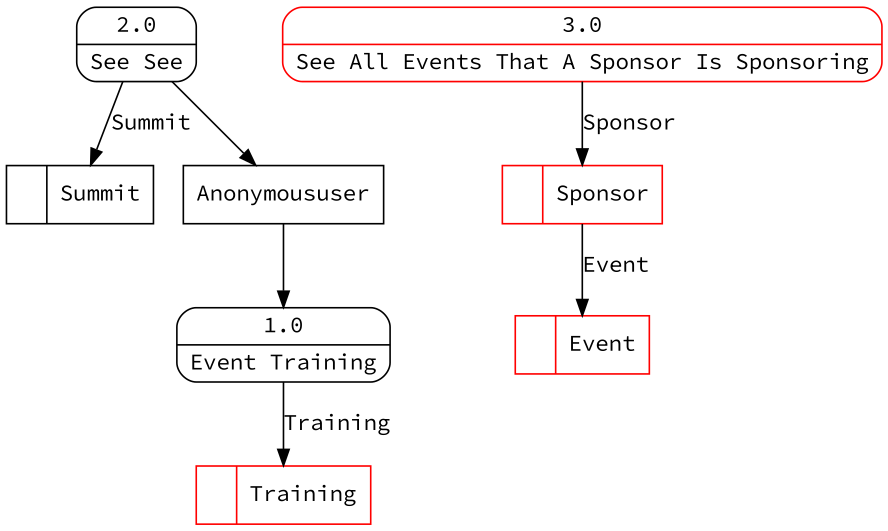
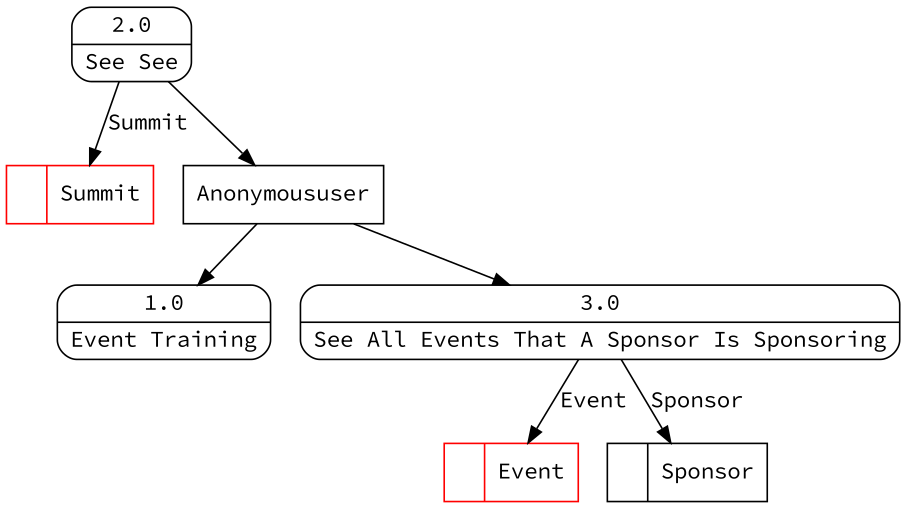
node "3.0": color red -> black
node "Summit": color black -> red
node "Sponsor": color red -> black
edge "Anonymoususer" -> "3.0": added
edge "Sponsor" -> "Event": now "3.0" -> "Event"
node "Training": removed
